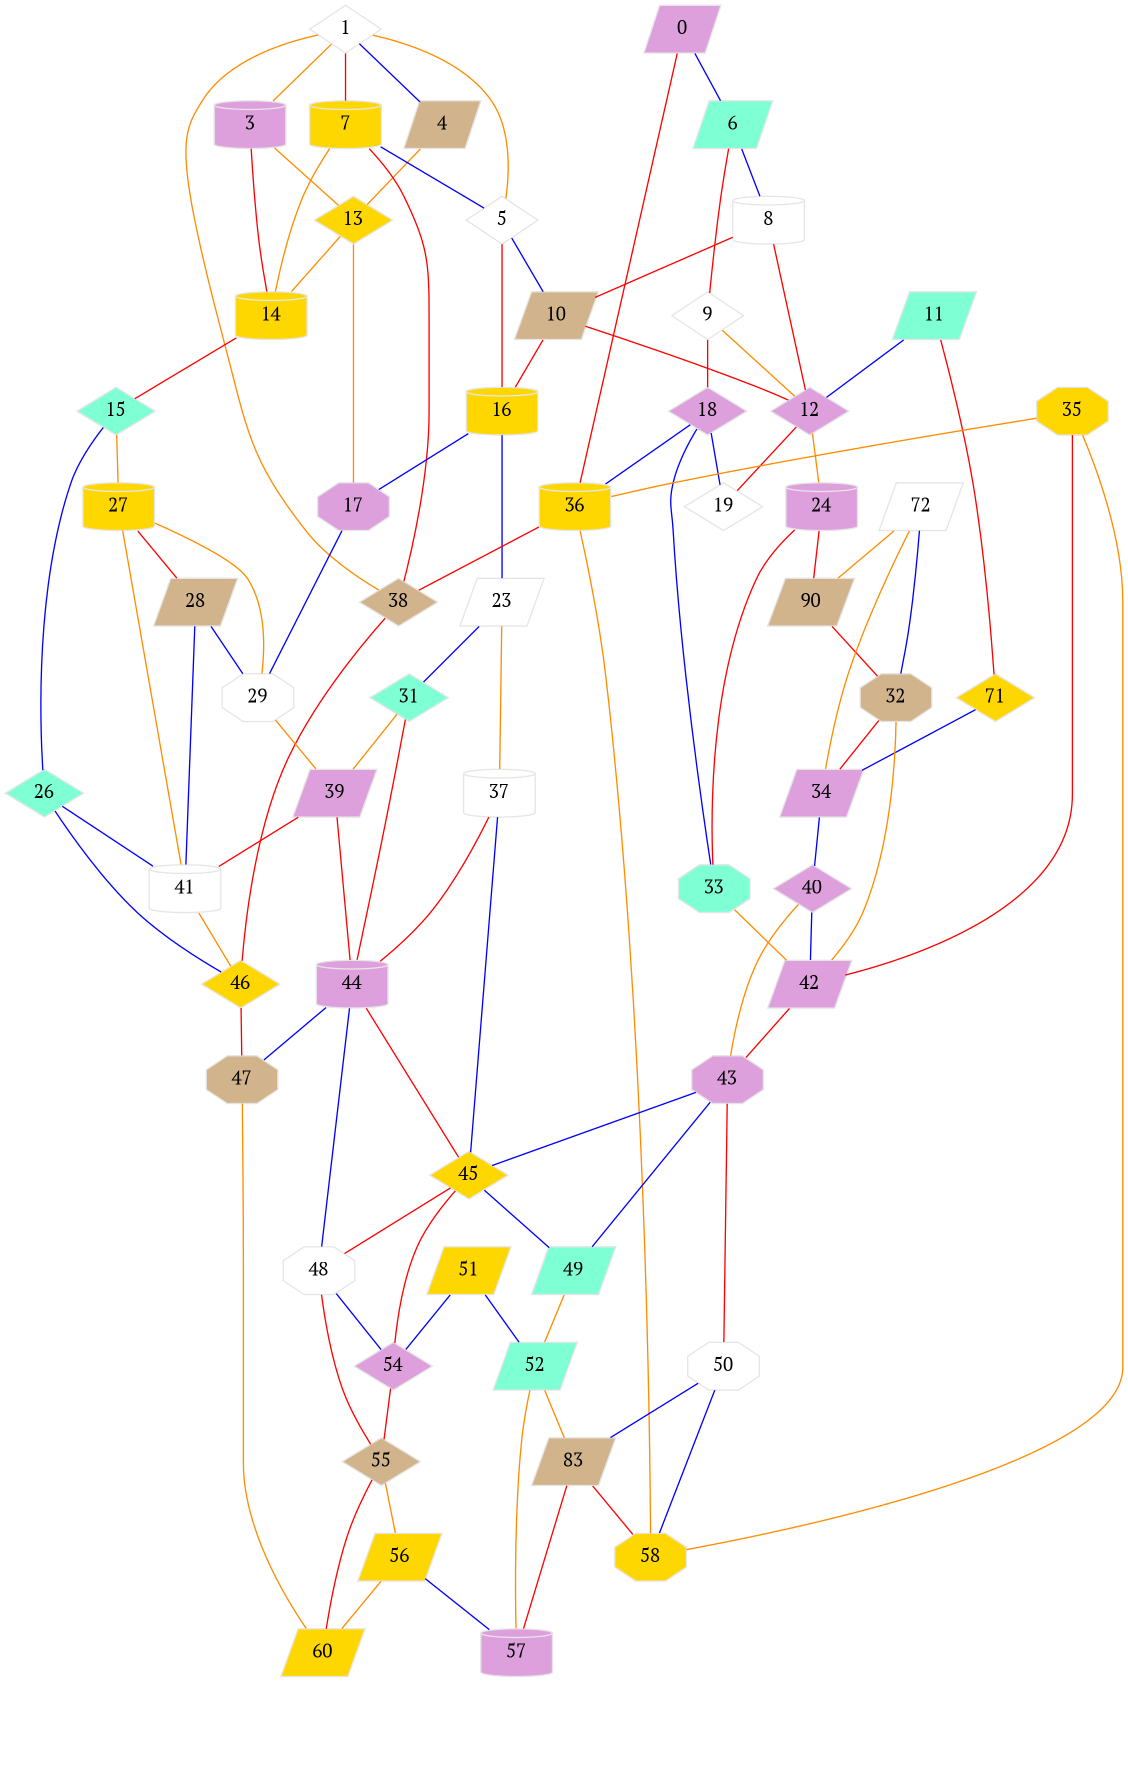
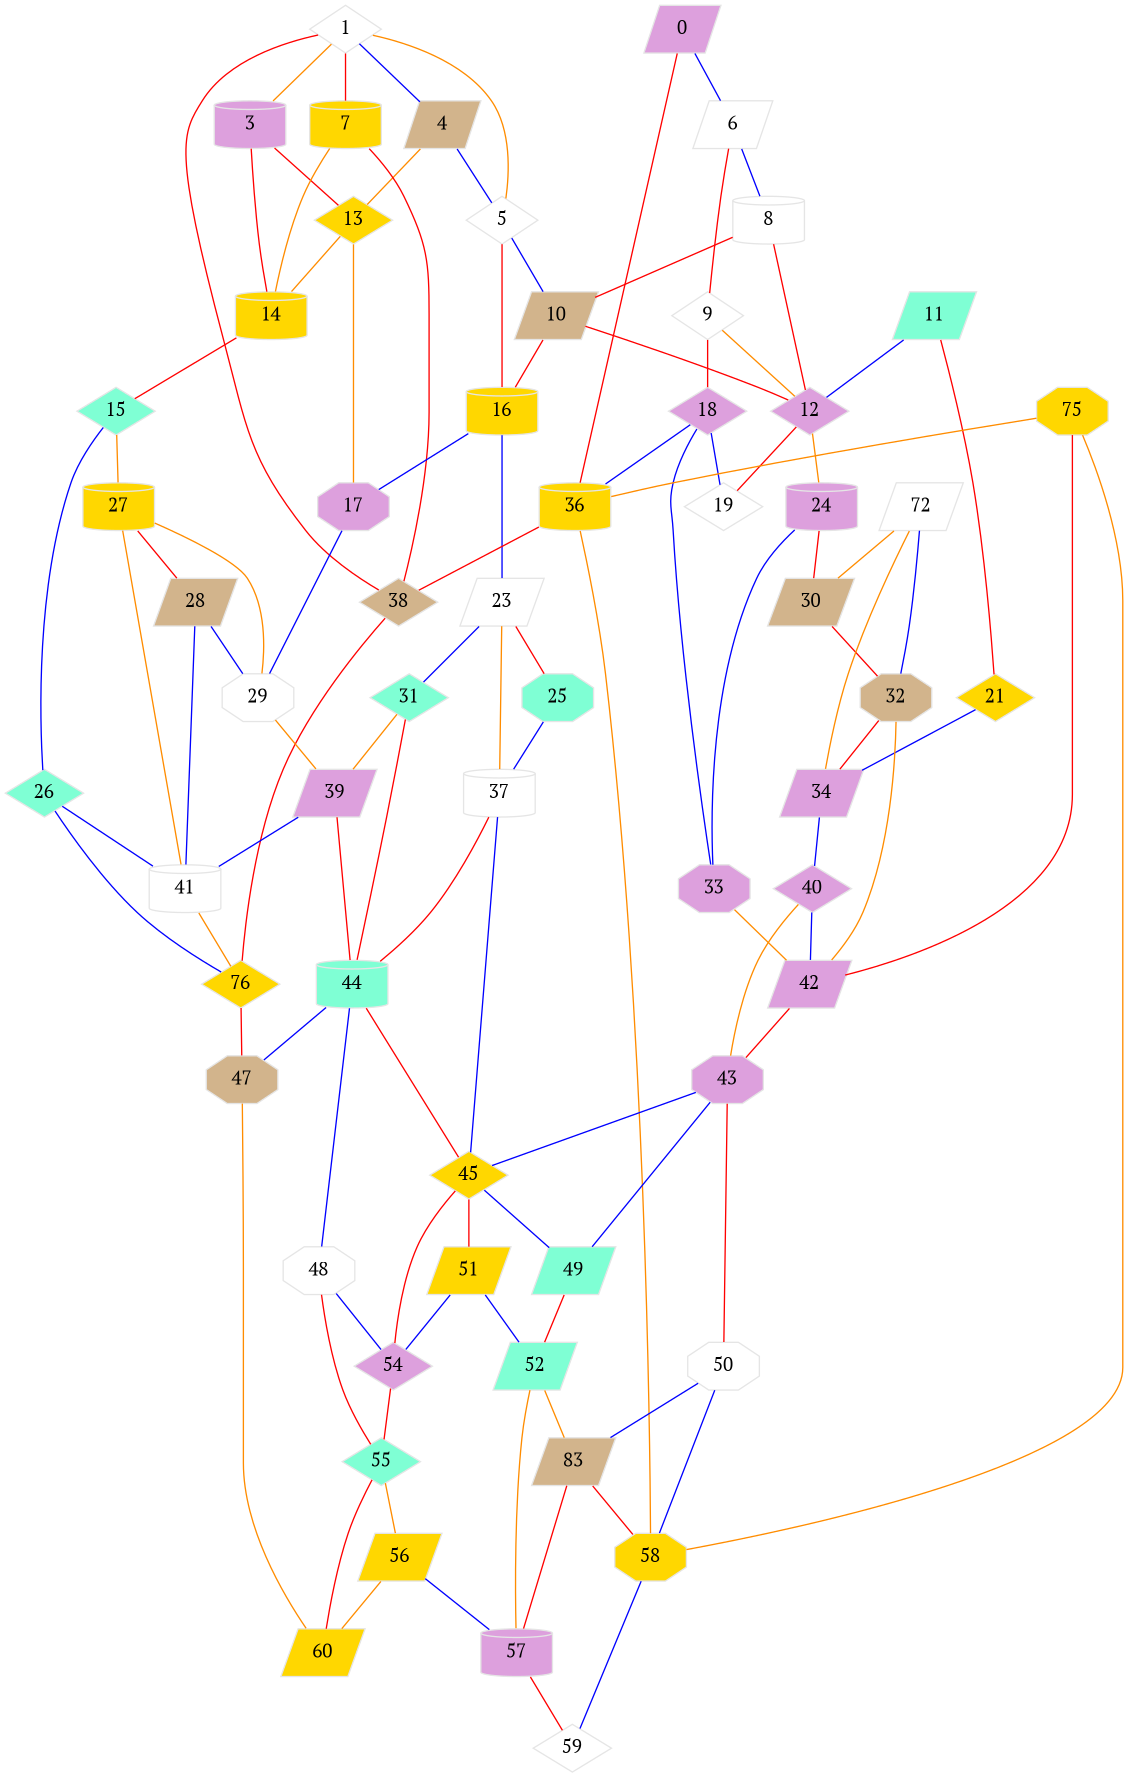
node "6": fillcolor aquamarine -> white
edge "3" -- "13": color darkorange -> red
edge "7" -- "5": now "4" -- "5"
edge "1" -- "38": color darkorange -> red
node "35": label "35" -> "75"
node "90": label "90" -> "30"
edge "24" -- "33": color red -> blue
node "25": added
node "71": label "71" -> "21"
edge "39" -- "41": color red -> blue
node "33": fillcolor aquamarine -> plum
node "46": label "46" -> "76"
node "44": fillcolor plum -> aquamarine
edge "45" -- "48": now "45" -- "51"
edge "49" -- "52": color darkorange -> red
node "55": fillcolor tan -> aquamarine
node "59": added
